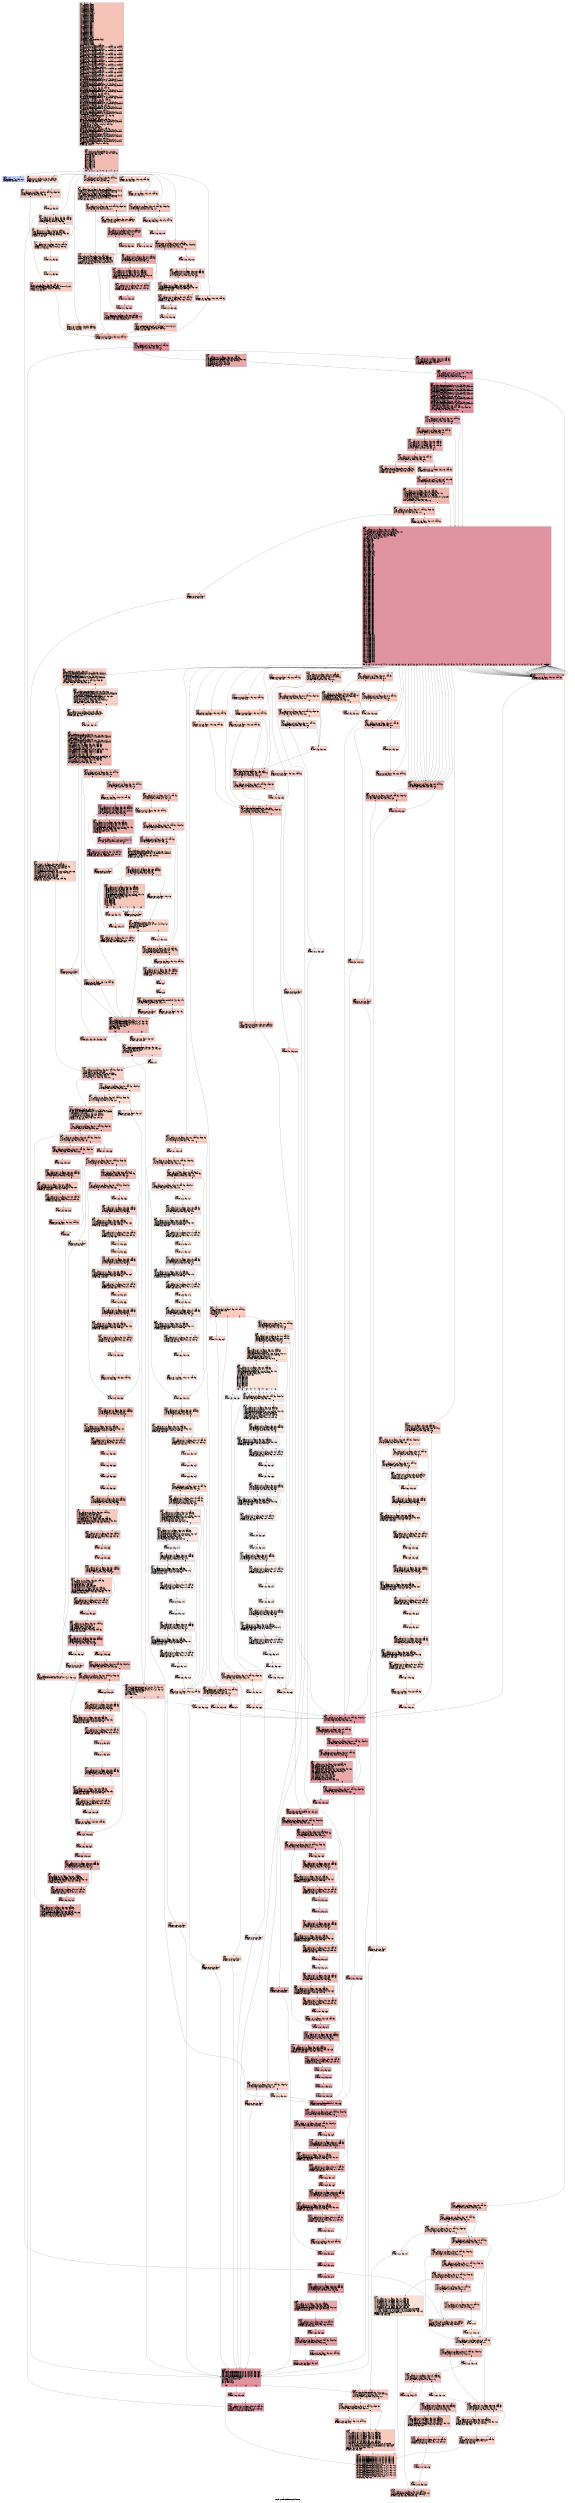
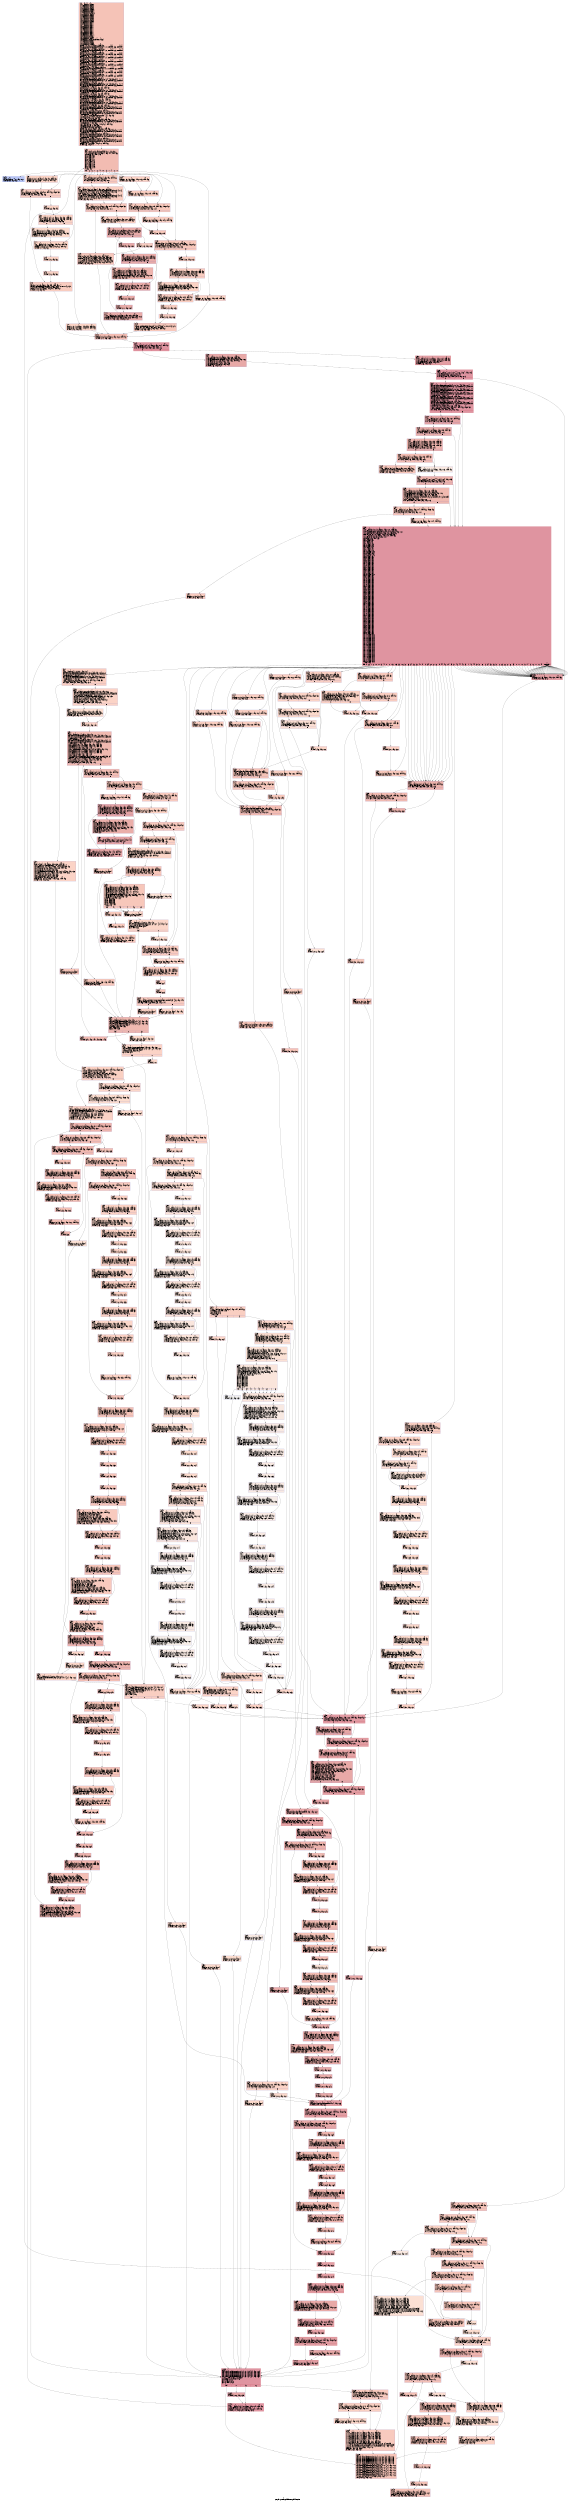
node "%188:": fillcolor #d8564670 -> #f1ccb870
